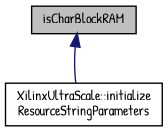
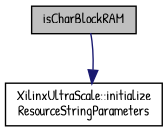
edge "XilinxUltraScale::initialize ResourceStringParameters" -> "isCharBlockRAM": reversed
